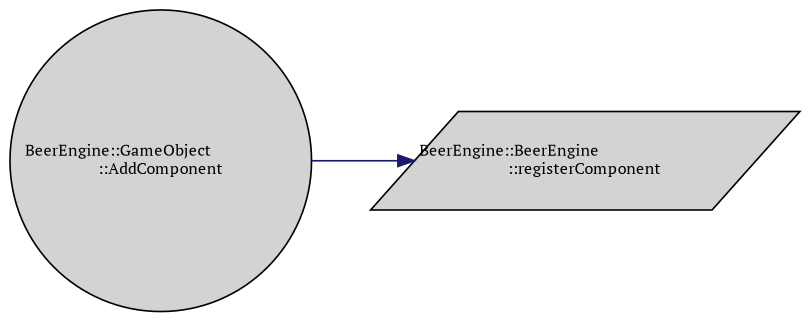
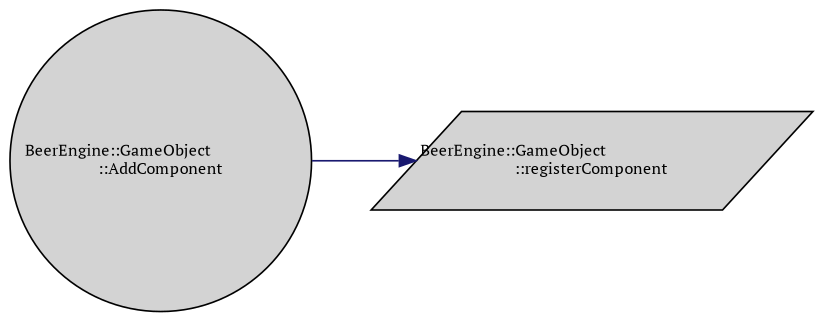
node "BeerEngine::BeerEngine ::registerComponent": label "BeerEngine::BeerEngine ::registerComponent" -> "BeerEngine::GameObject ::registerComponent"
